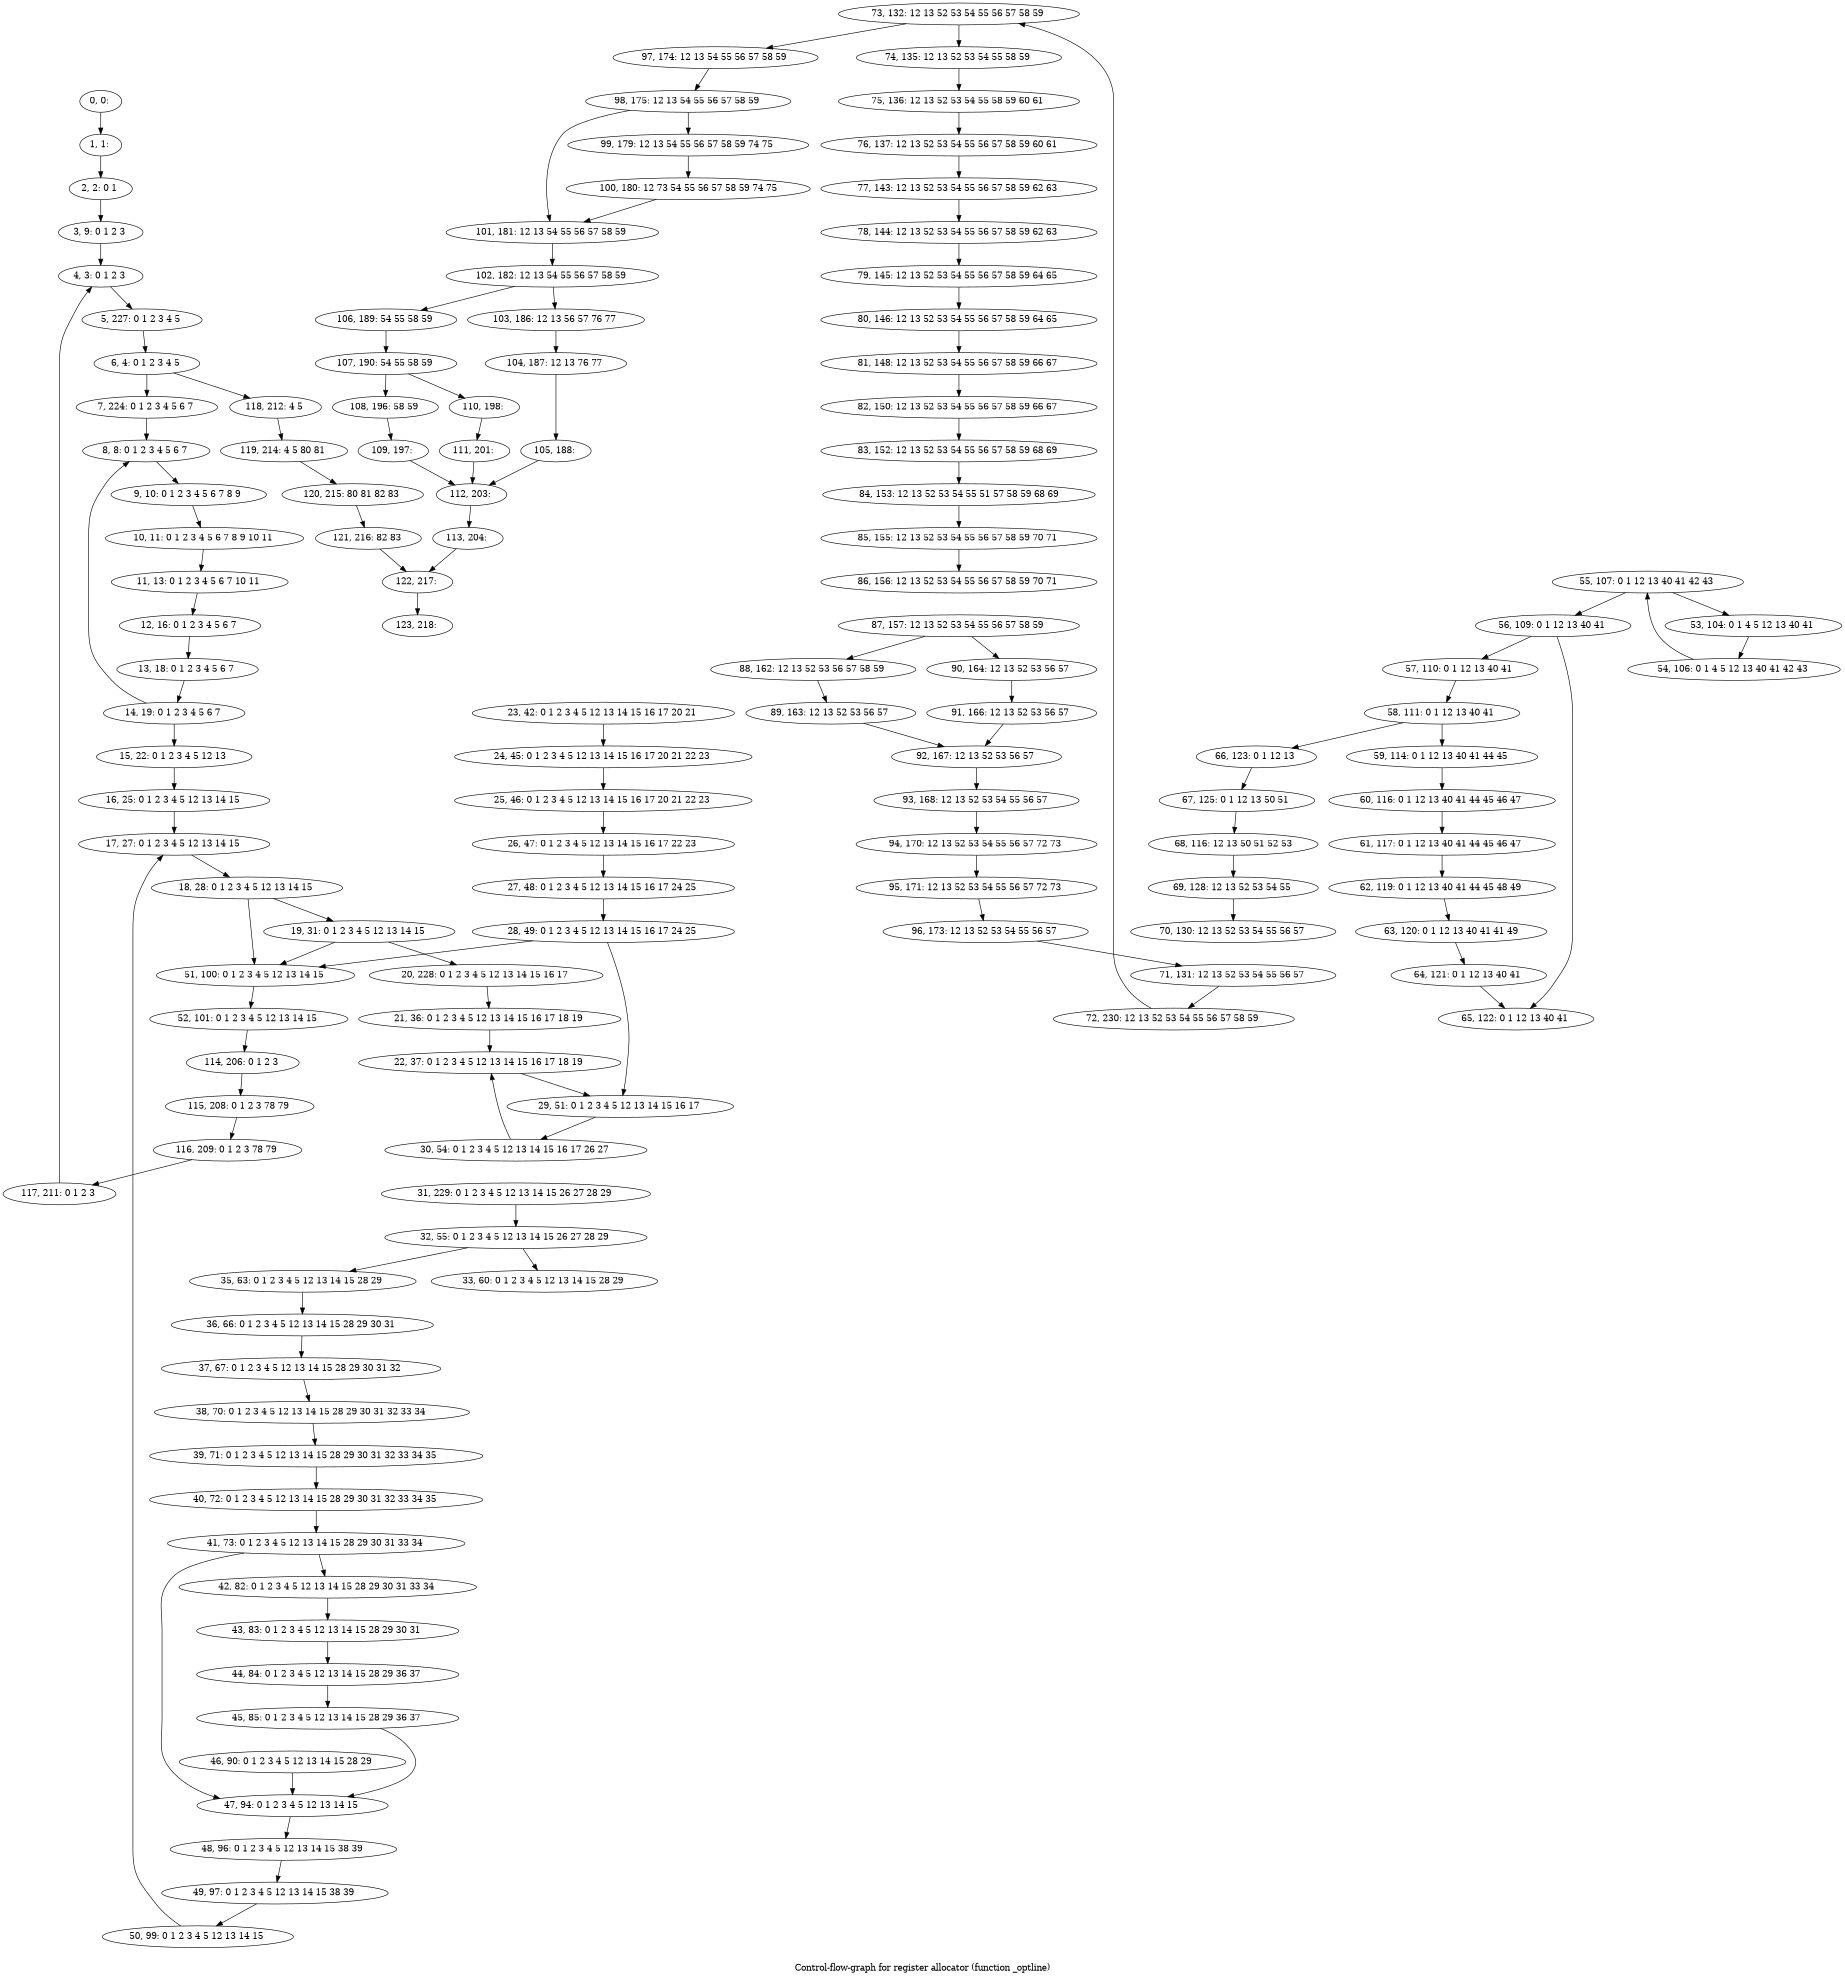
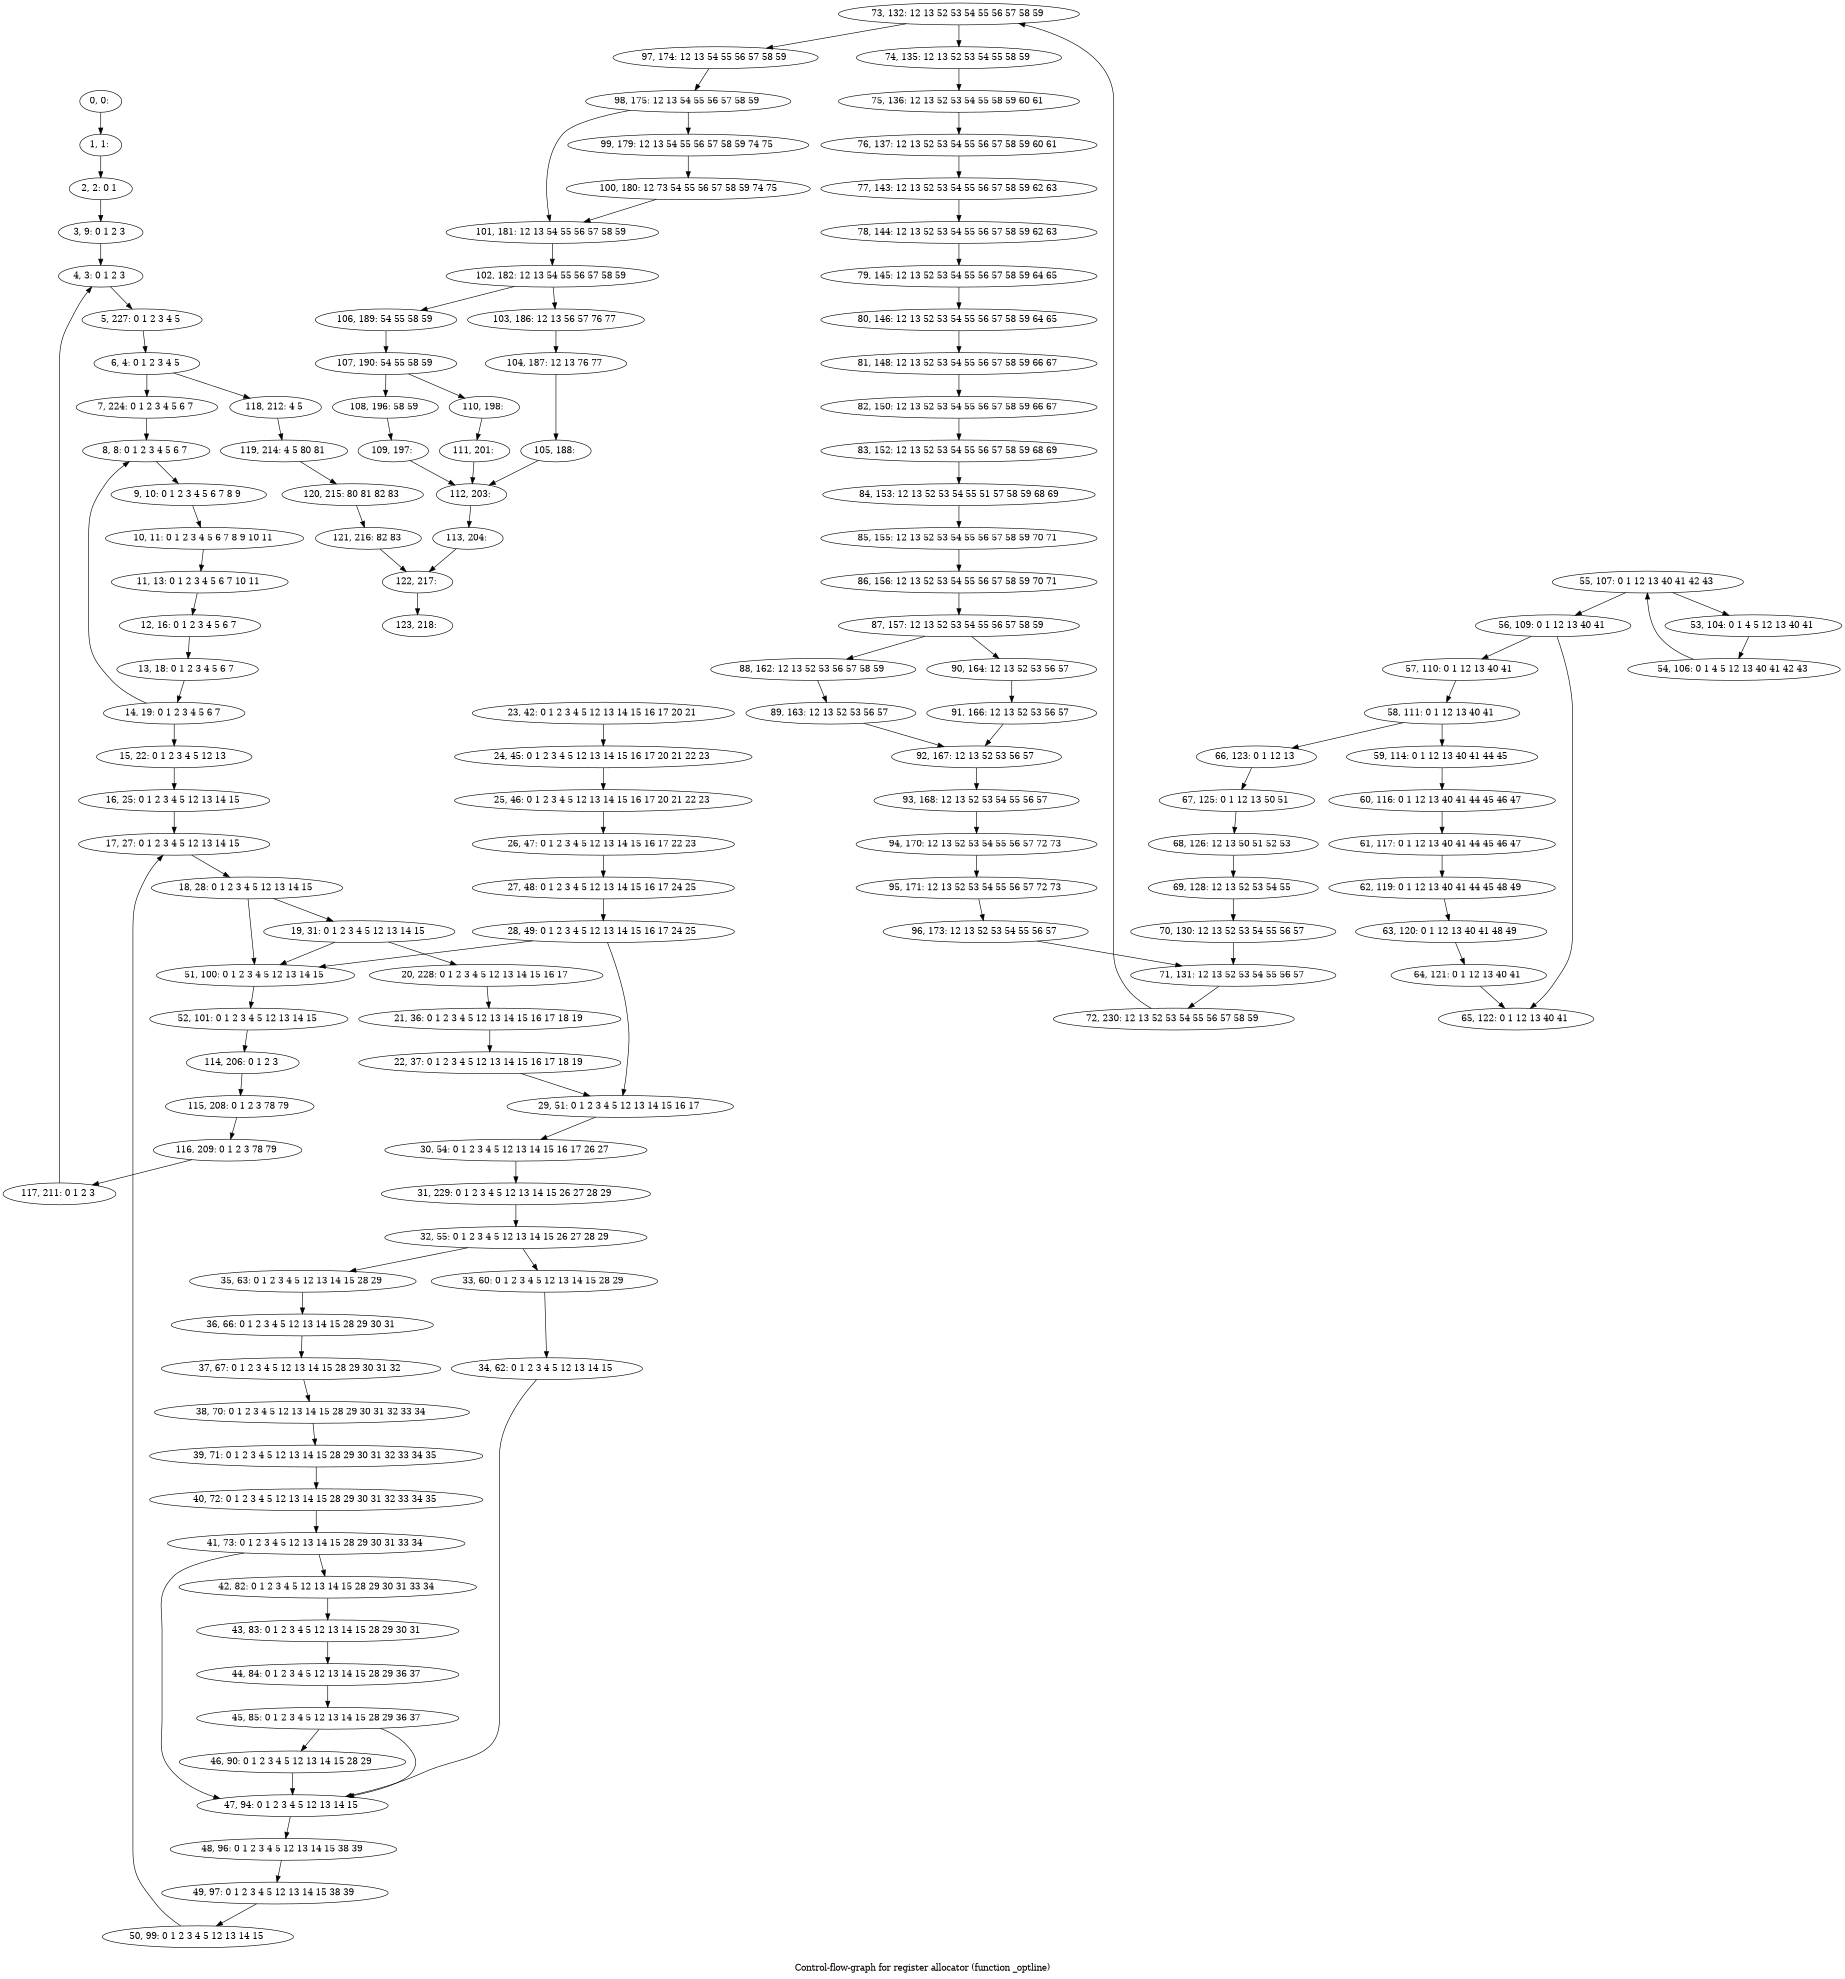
edge "86, 156: 12 13 52 53 54 55 56 57 58 59 70 71" -> "87, 157: 12 13 52 53 54 55 56 57 58 59": added
node "68, 116: 12 13 50 51 52 53": label "68, 116: 12 13 50 51 52 53" -> "68, 126: 12 13 50 51 52 53"
node "63, 120: 0 1 12 13 40 41 41 49": label "63, 120: 0 1 12 13 40 41 41 49" -> "63, 120: 0 1 12 13 40 41 48 49"
edge "70, 130: 12 13 52 53 54 55 56 57" -> "71, 131: 12 13 52 53 54 55 56 57": added
edge "30, 54: 0 1 2 3 4 5 12 13 14 15 16 17 26 27" -> "22, 37: 0 1 2 3 4 5 12 13 14 15 16 17 18 19": now "30, 54: 0 1 2 3 4 5 12 13 14 15 16 17 26 27" -> "31, 229: 0 1 2 3 4 5 12 13 14 15 26 27 28 29"
node "34, 62: 0 1 2 3 4 5 12 13 14 15": added
edge "45, 85: 0 1 2 3 4 5 12 13 14 15 28 29 36 37" -> "46, 90: 0 1 2 3 4 5 12 13 14 15 28 29": added
